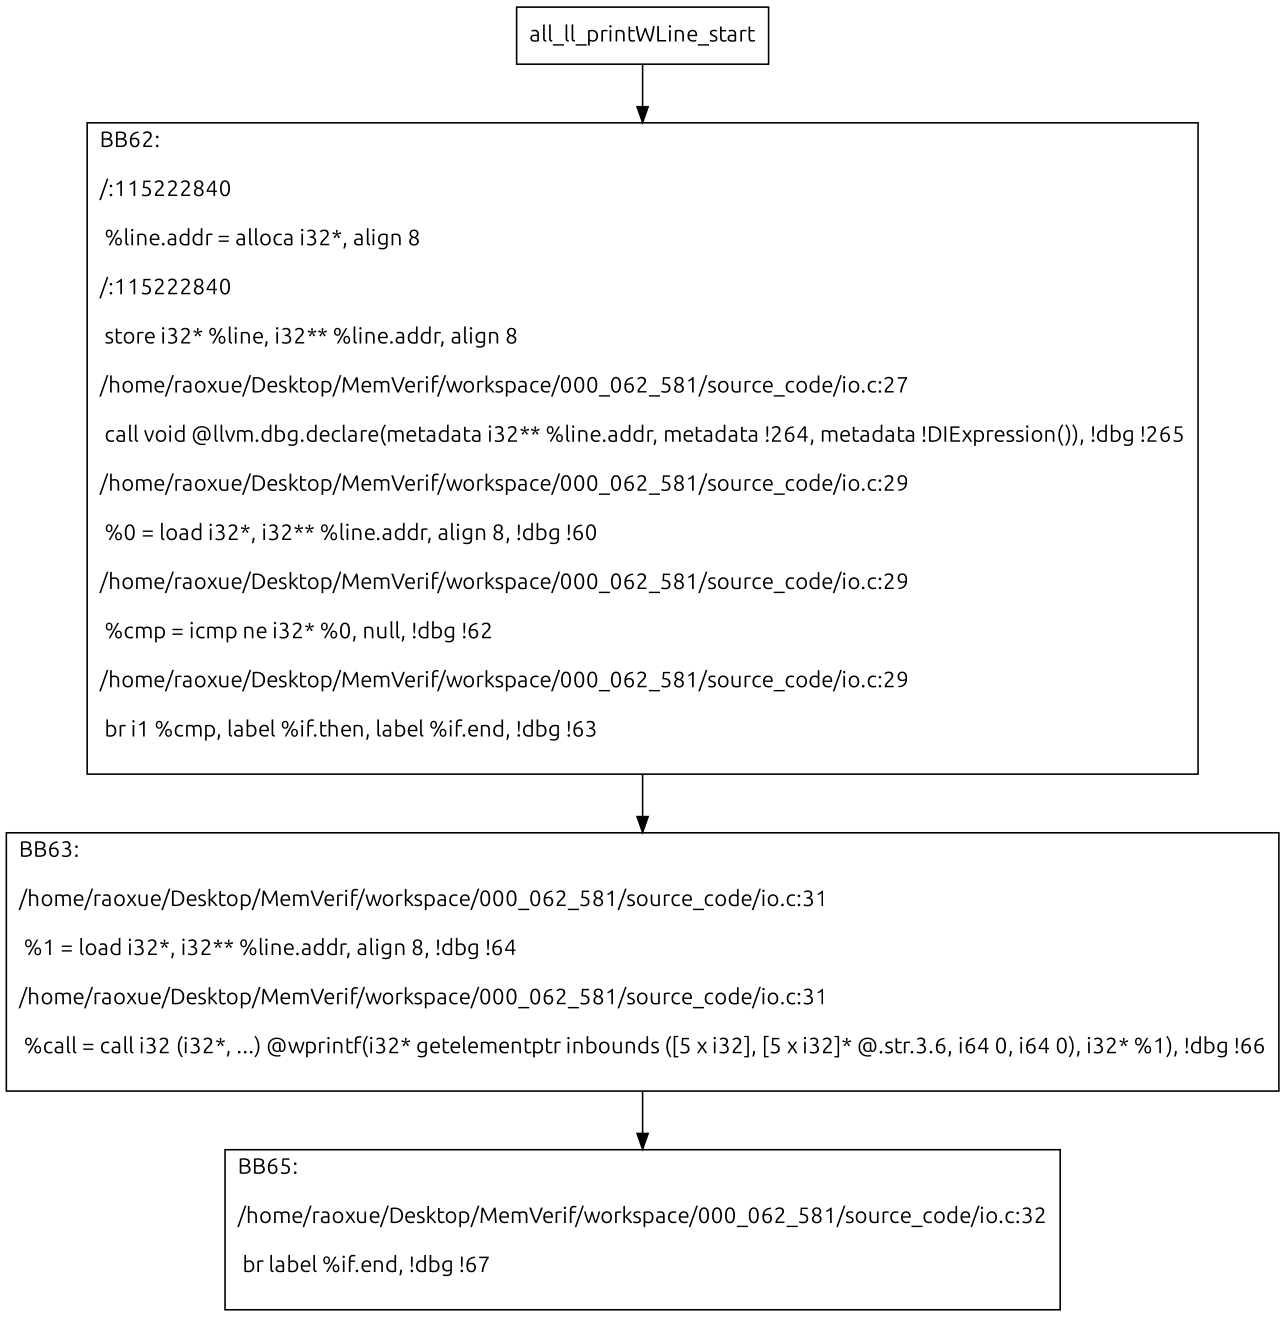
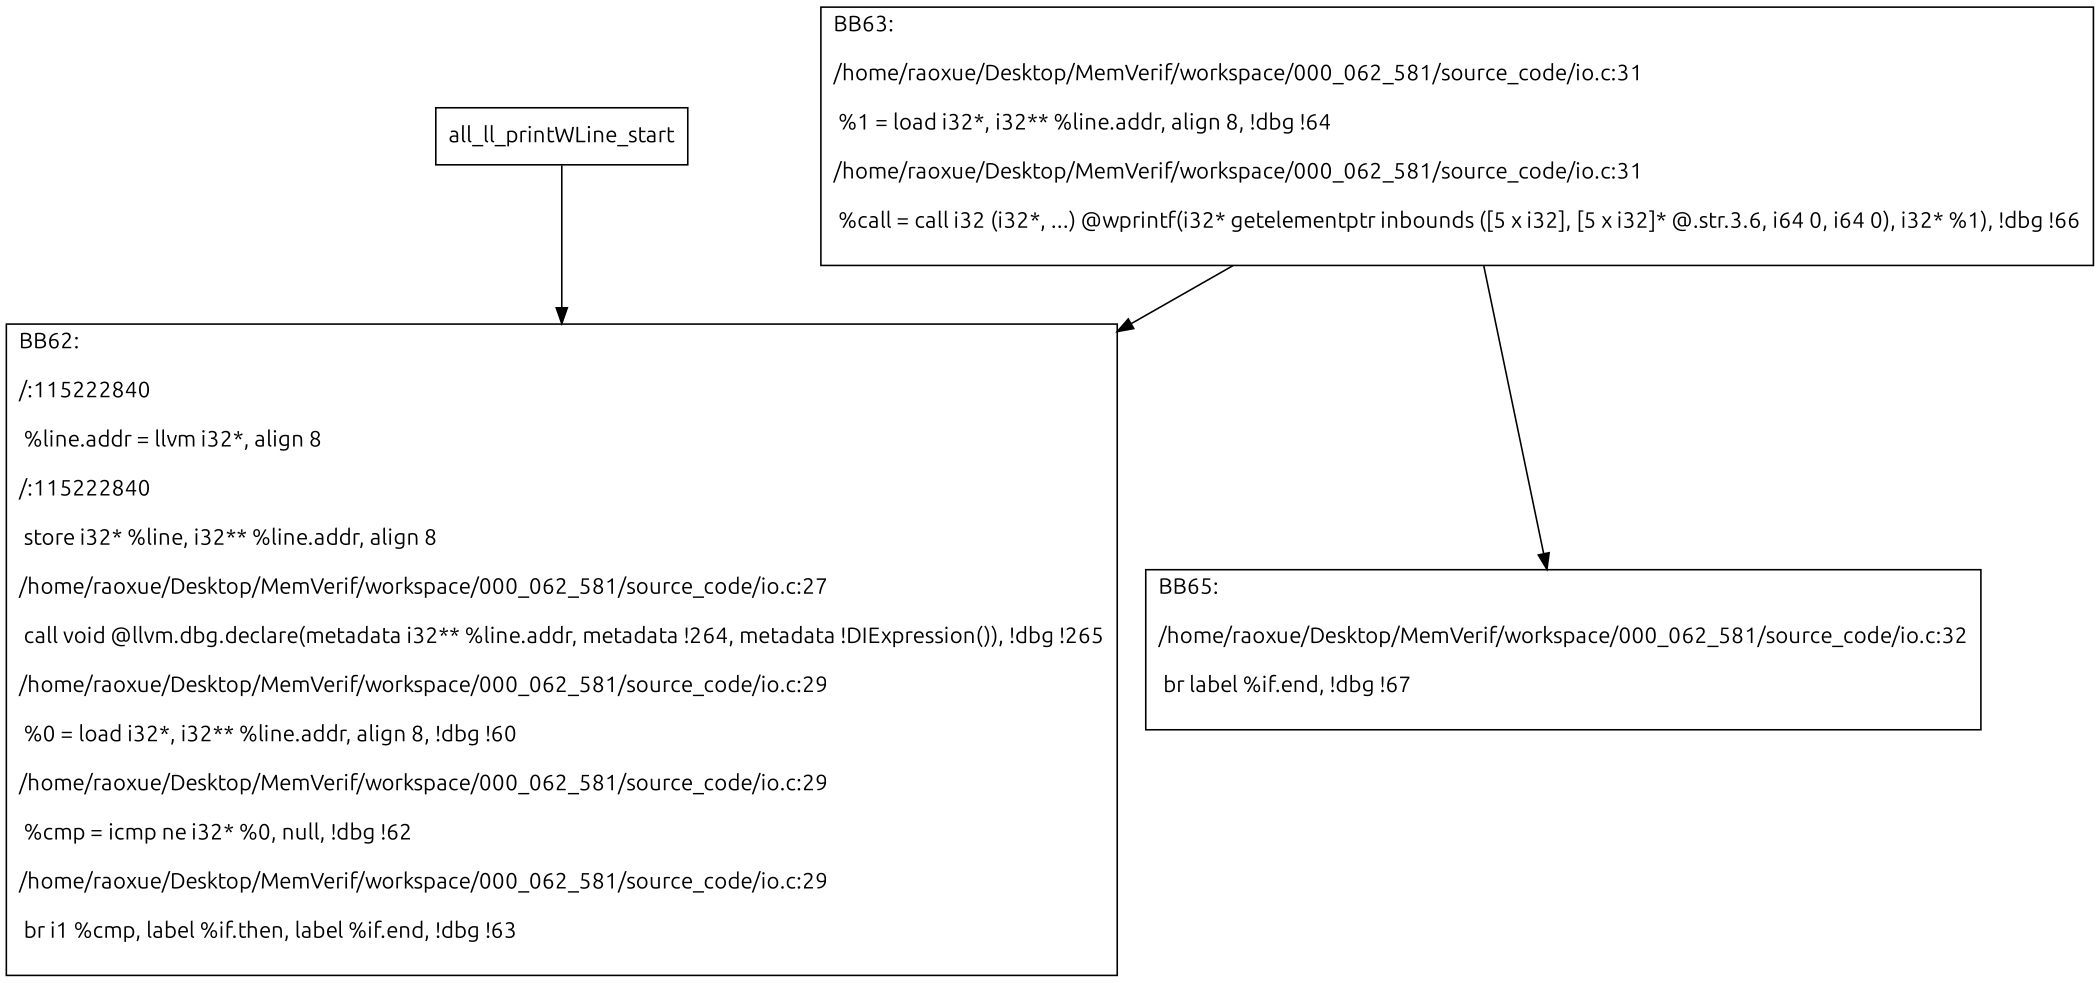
node "BB62:": text "%line.addr = alloca i32*, align 8" -> "%line.addr = llvm i32*, align 8"
edge "BB62:" -> "BB63:": reversed
